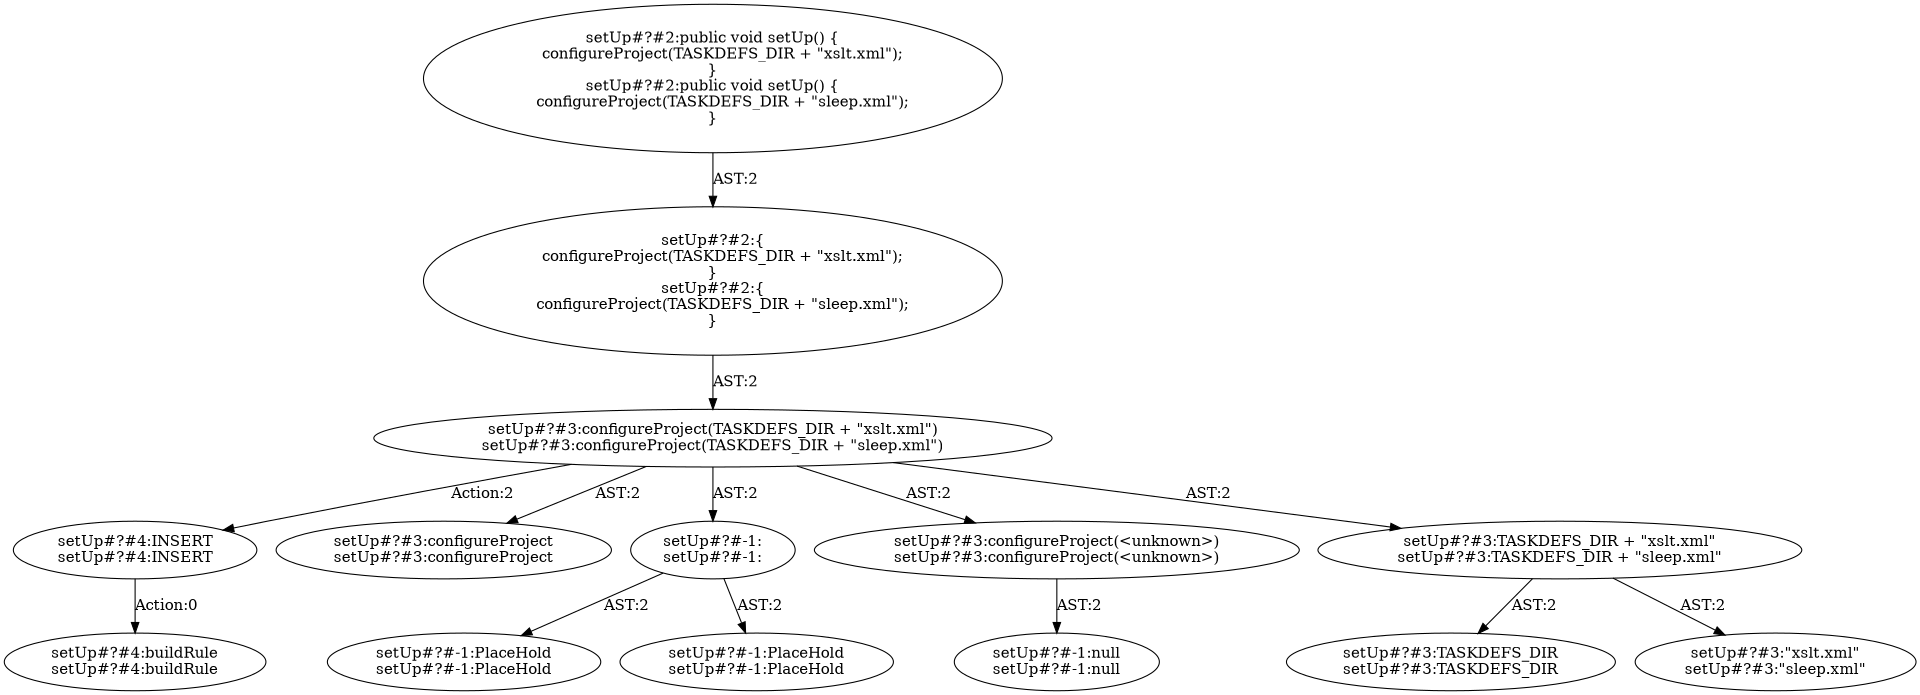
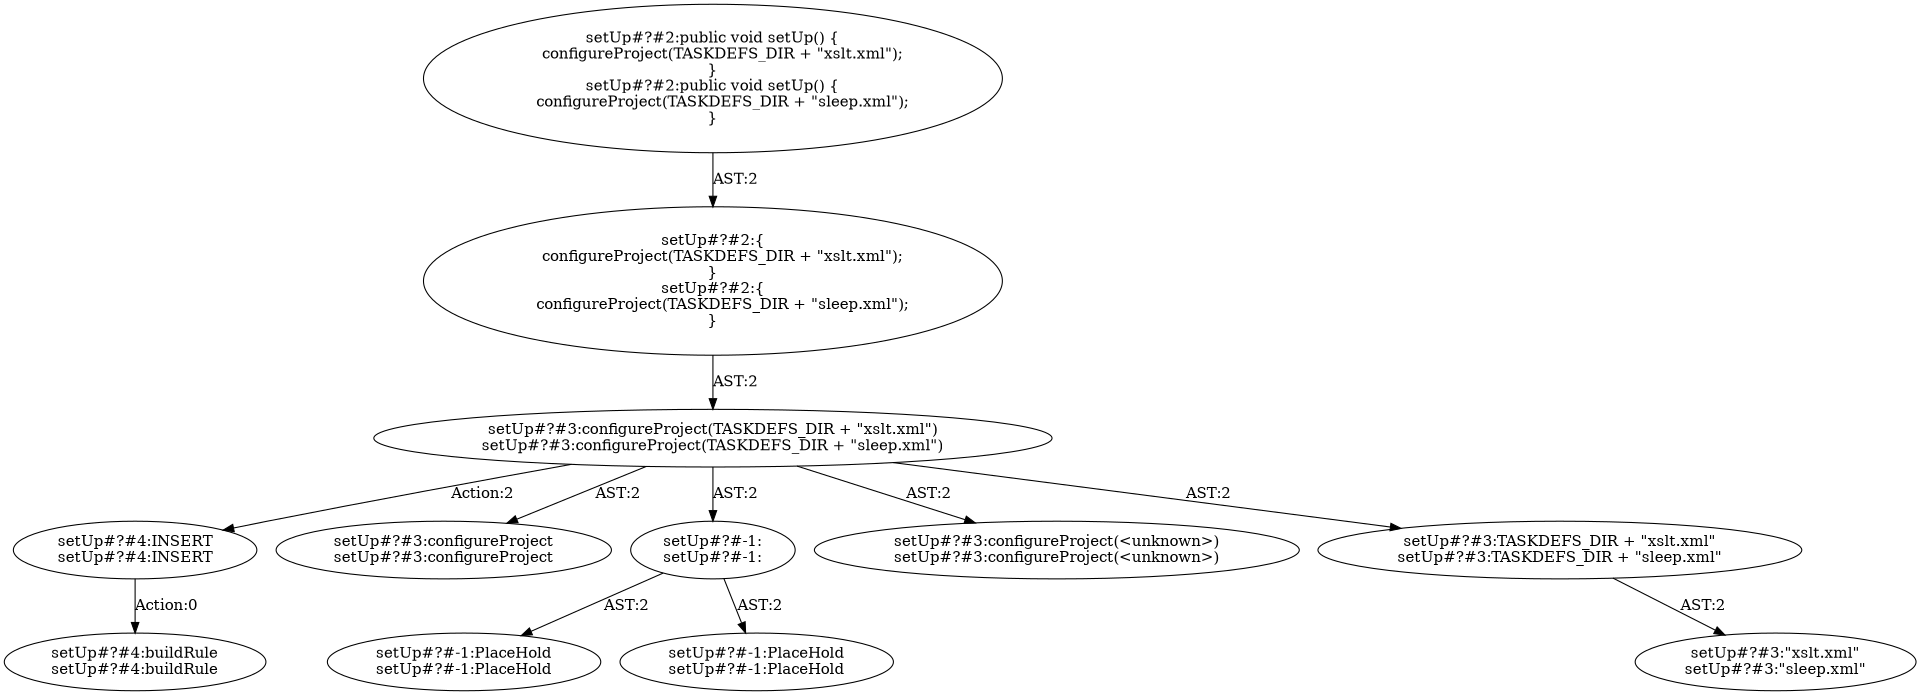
node "setUp#?#-1:null setUp#?#-1:null": removed
node "setUp#?#3:TASKDEFS_DIR setUp#?#3:TASKDEFS_DIR": removed
